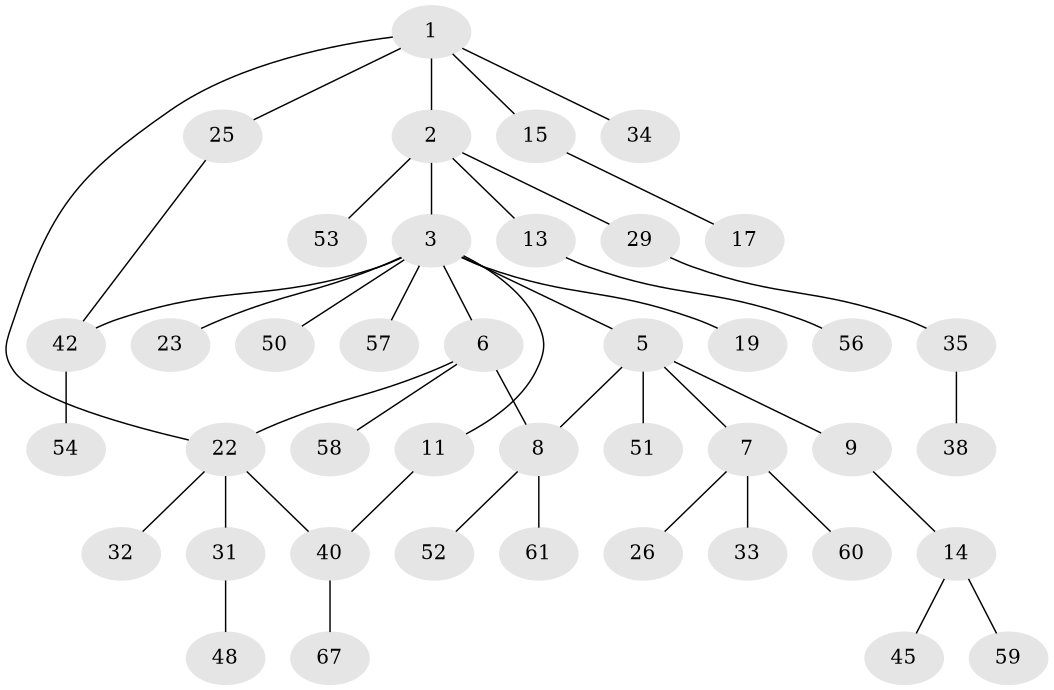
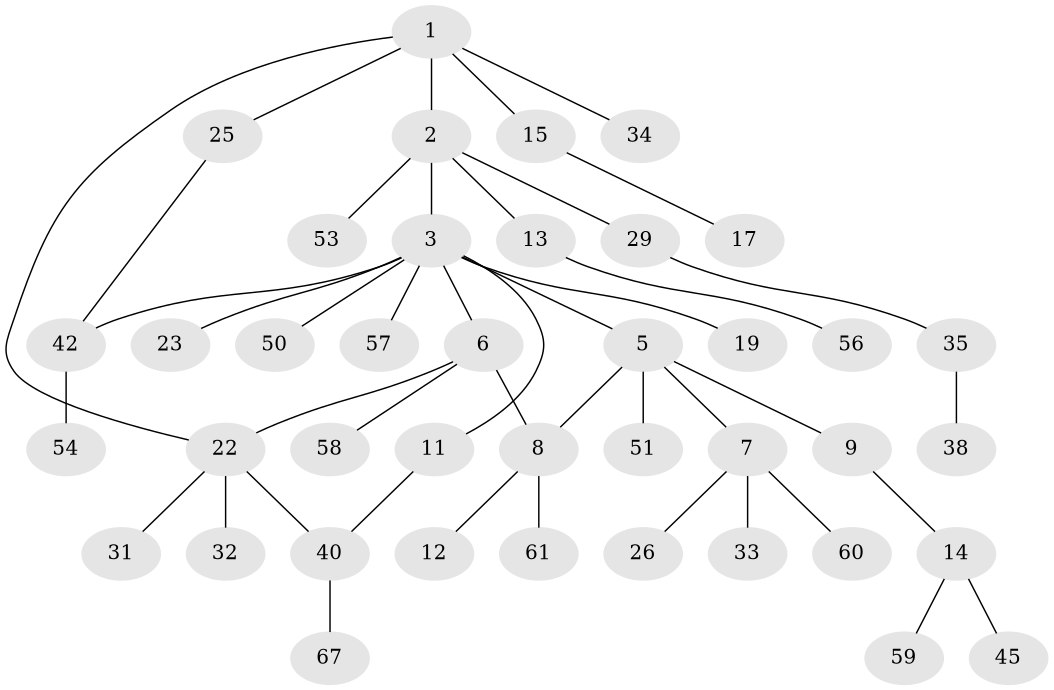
node "52": label "52" -> "12"
node "48": removed
